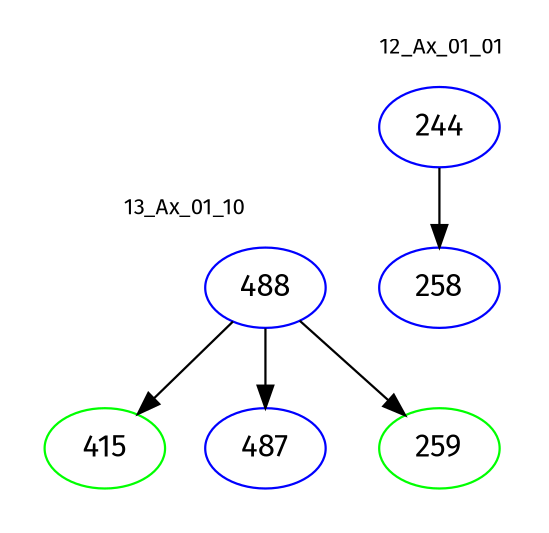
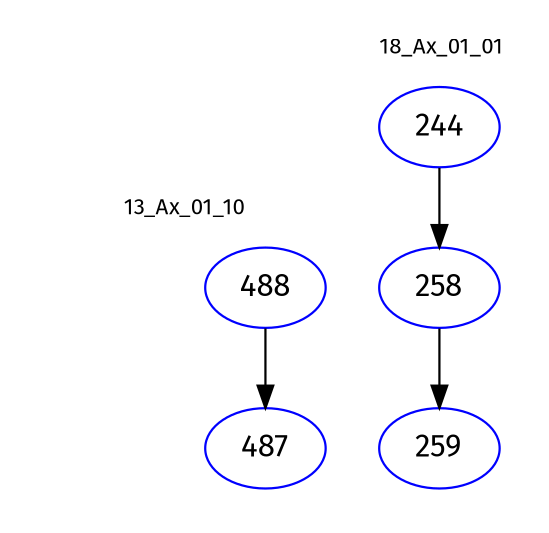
cluster "12_Ax_01_01": label "12_Ax_01_01" -> "18_Ax_01_01"
edge "488" -> "259": now "258" -> "259"
node "415": removed
node "259": color green -> blue
